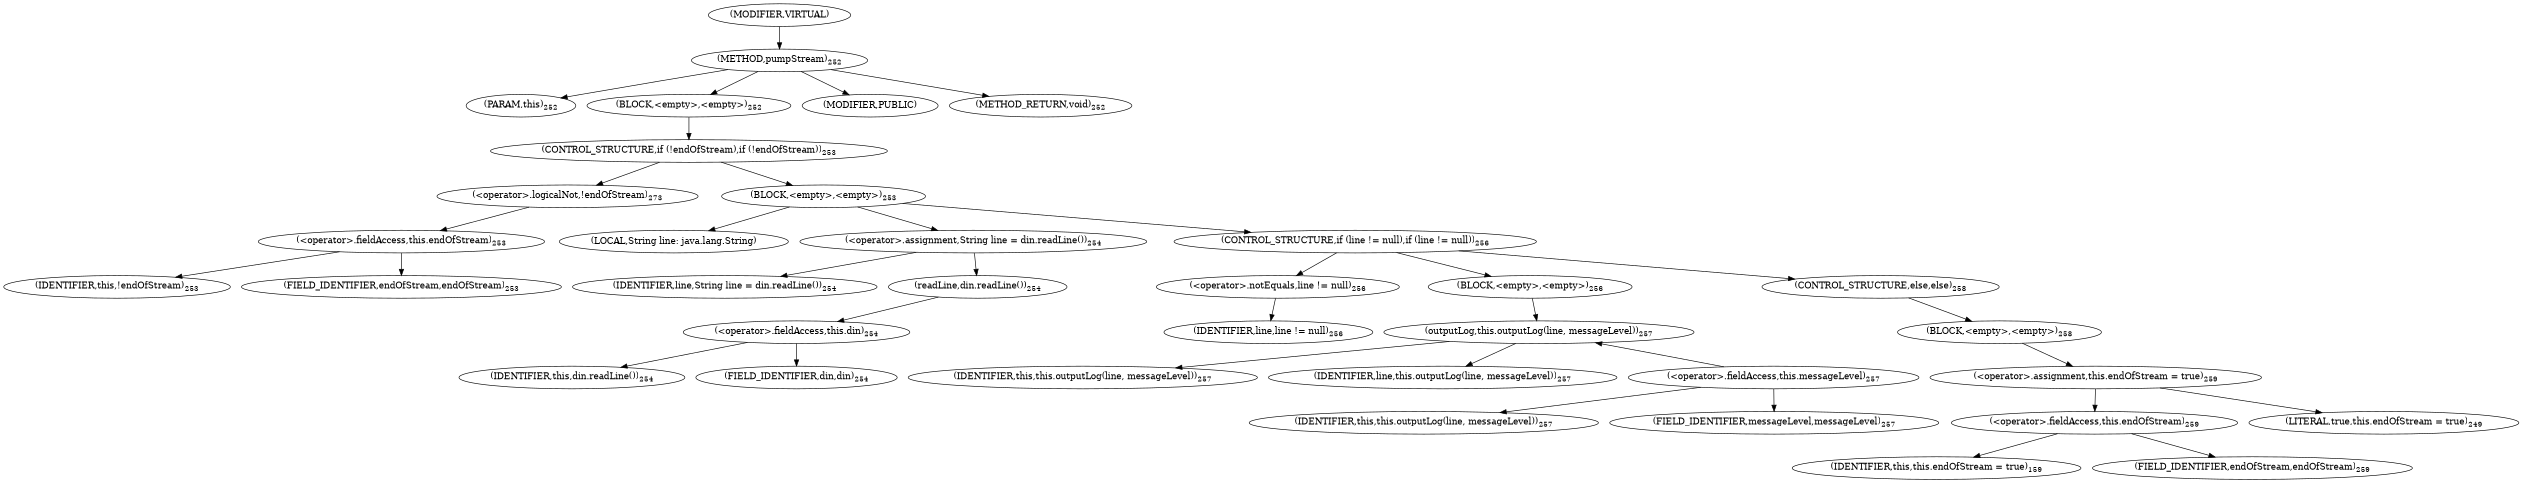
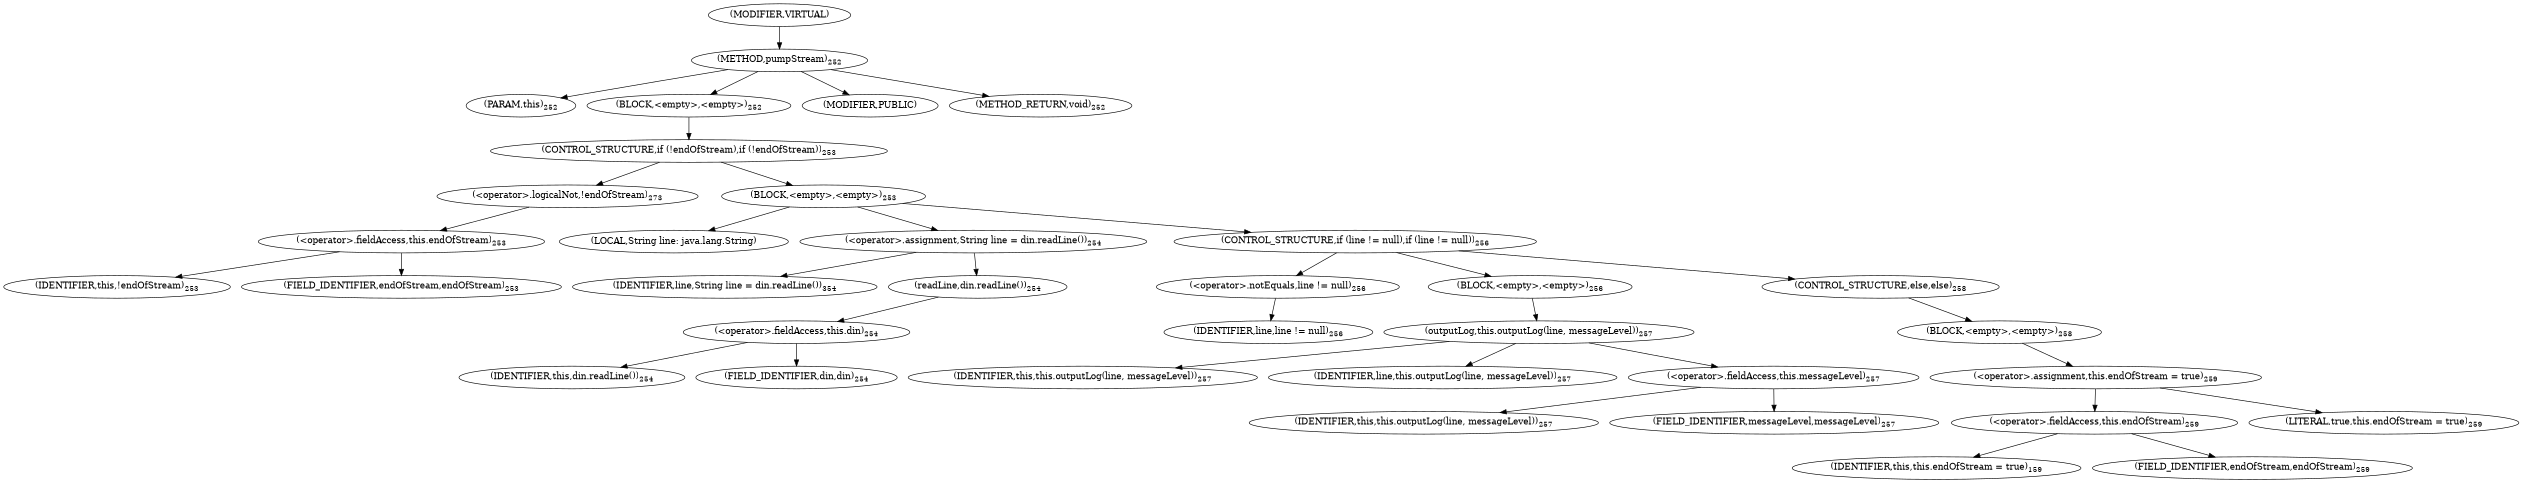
node "(IDENTIFIER,line,String line = din.readLine())": text "254" -> "354"
edge "(<operator>.fieldAccess,this.messageLevel)" -> "(outputLog,this.outputLog(line, messageLevel))": reversed
node "(LITERAL,true,this.endOfStream = true)": text "249" -> "259"
